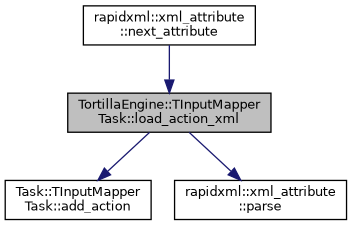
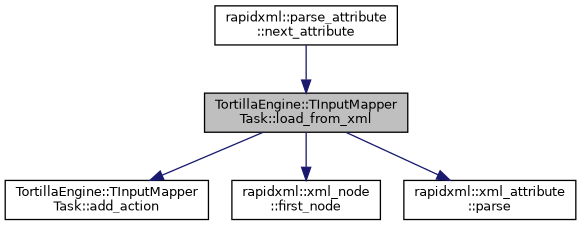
node "rapidxml::xml_attribute ::next_attribute": label "rapidxml::xml_attribute ::next_attribute" -> "rapidxml::parse_attribute ::next_attribute"
node "TortillaEngine::TInputMapper Task::load_action_xml": label "TortillaEngine::TInputMapper Task::load_action_xml" -> "TortillaEngine::TInputMapper Task::load_from_xml"
node "Task::TInputMapper Task::add_action": label "Task::TInputMapper Task::add_action" -> "TortillaEngine::TInputMapper Task::add_action"
node "rapidxml::xml_node ::first_node": added
